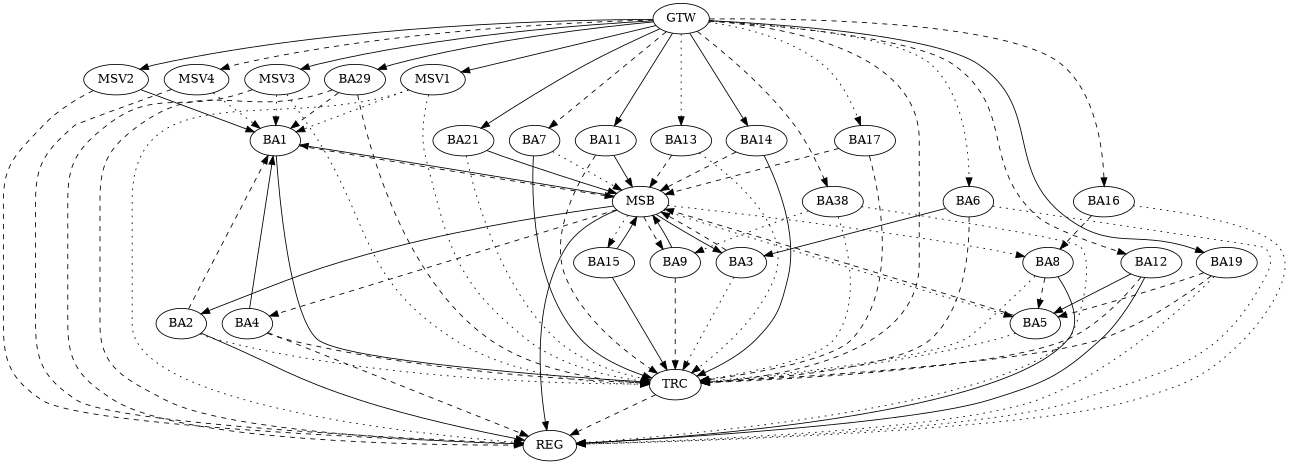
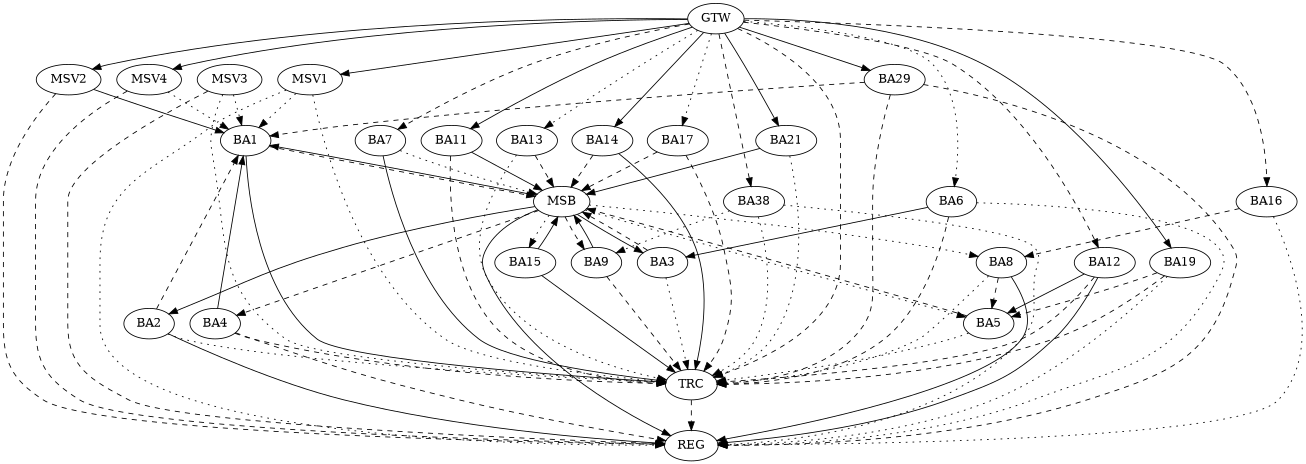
edge "GTW" -> "MSV4": style dashed -> solid
edge "GTW" -> "MSV3": removed
